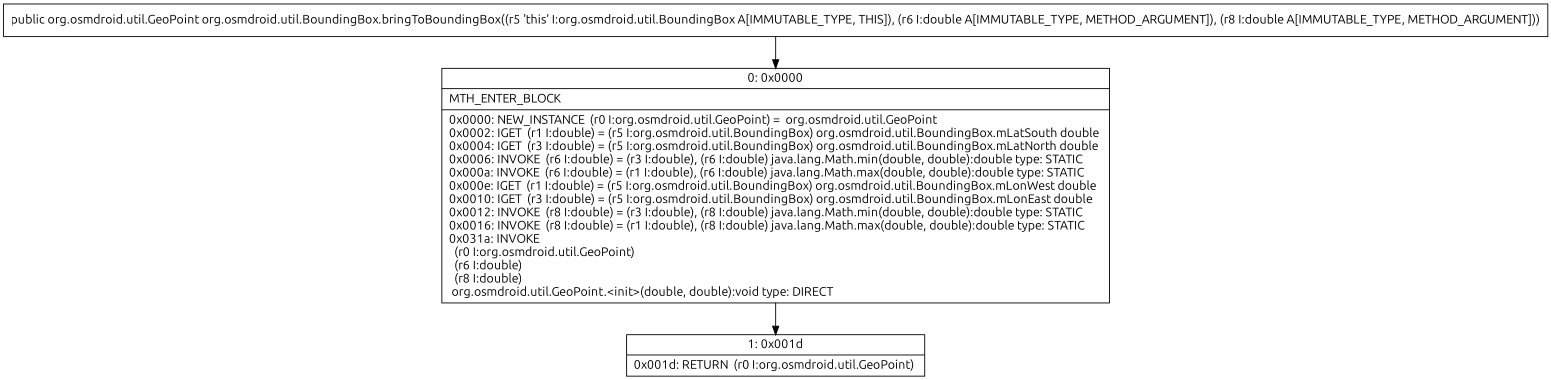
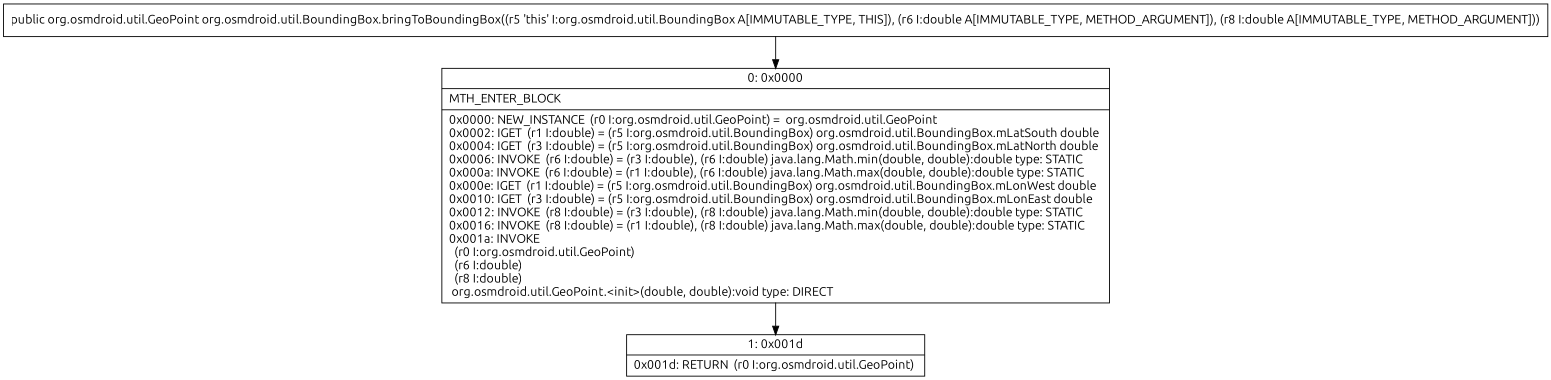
node "0: 0x0000": text "0x031a: INVOKE" -> "0x001a: INVOKE"
